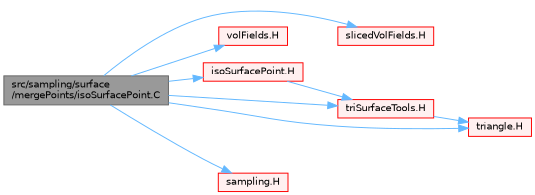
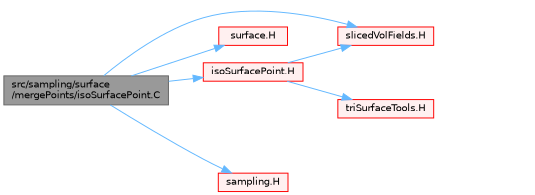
node "volFields.H": label "volFields.H" -> "surface.H"
edge "isoSurfacePoint.H" -> "slicedVolFields.H": added
edge "src/sampling/surface /mergePoints/isoSurfacePoint.C" -> "triSurfaceTools.H": removed
node "triangle.H": removed
